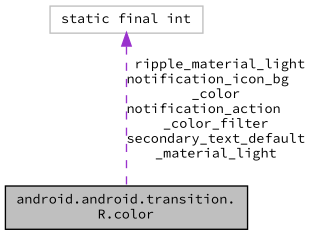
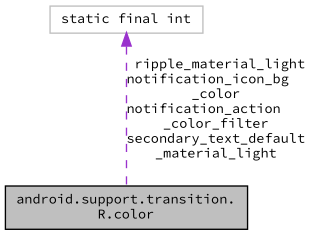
node "android.android.transition. R.color": label "android.android.transition. R.color" -> "android.support.transition. R.color"
